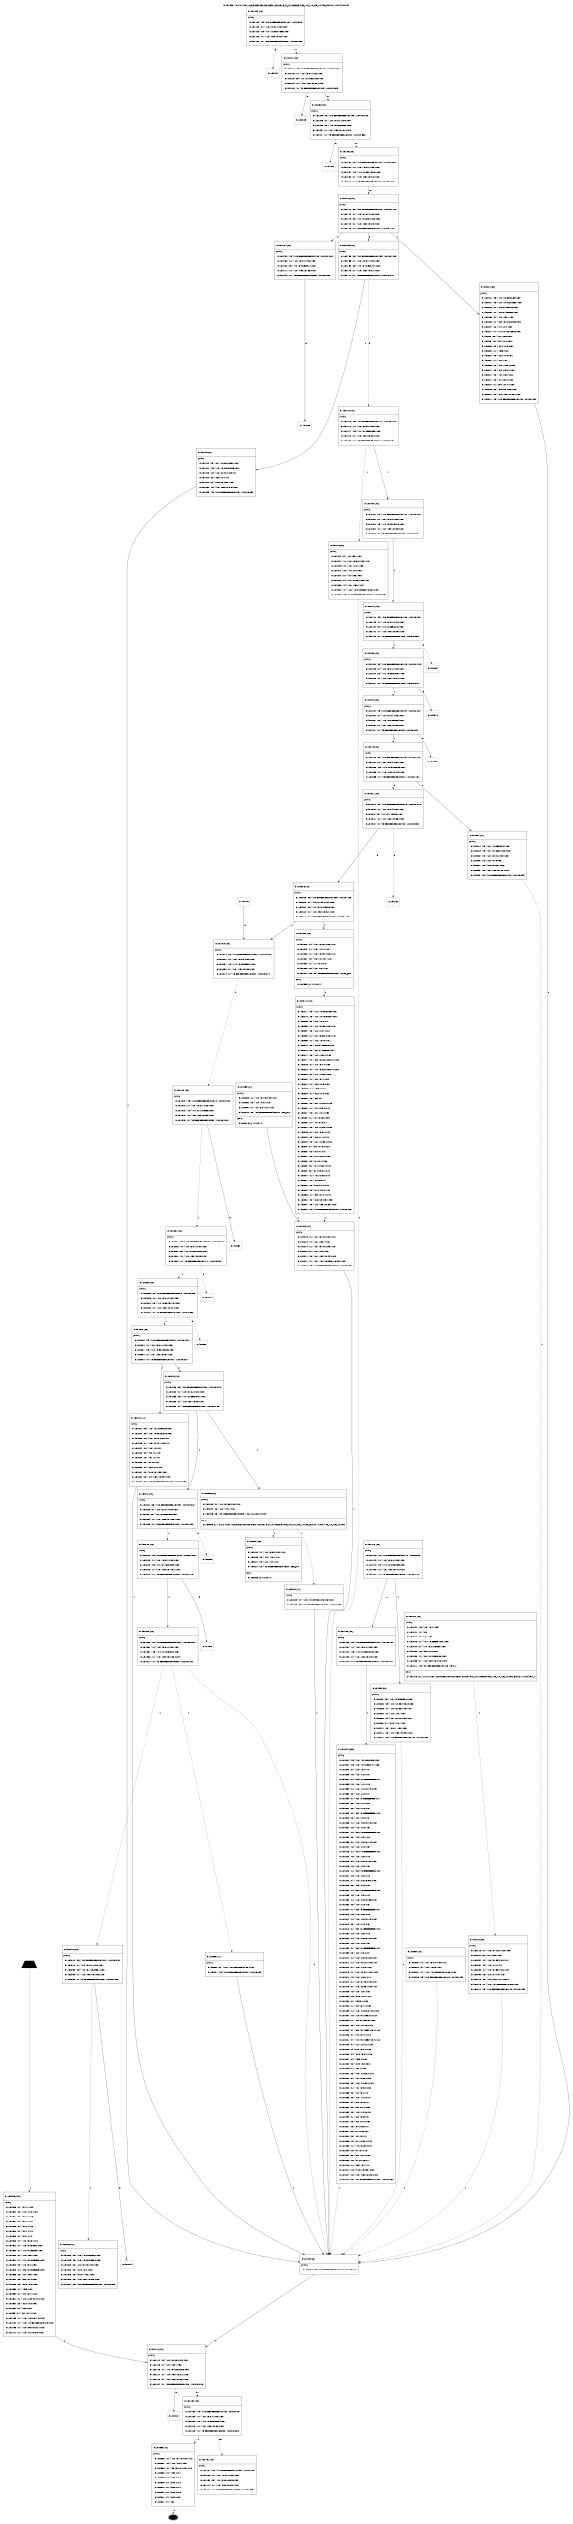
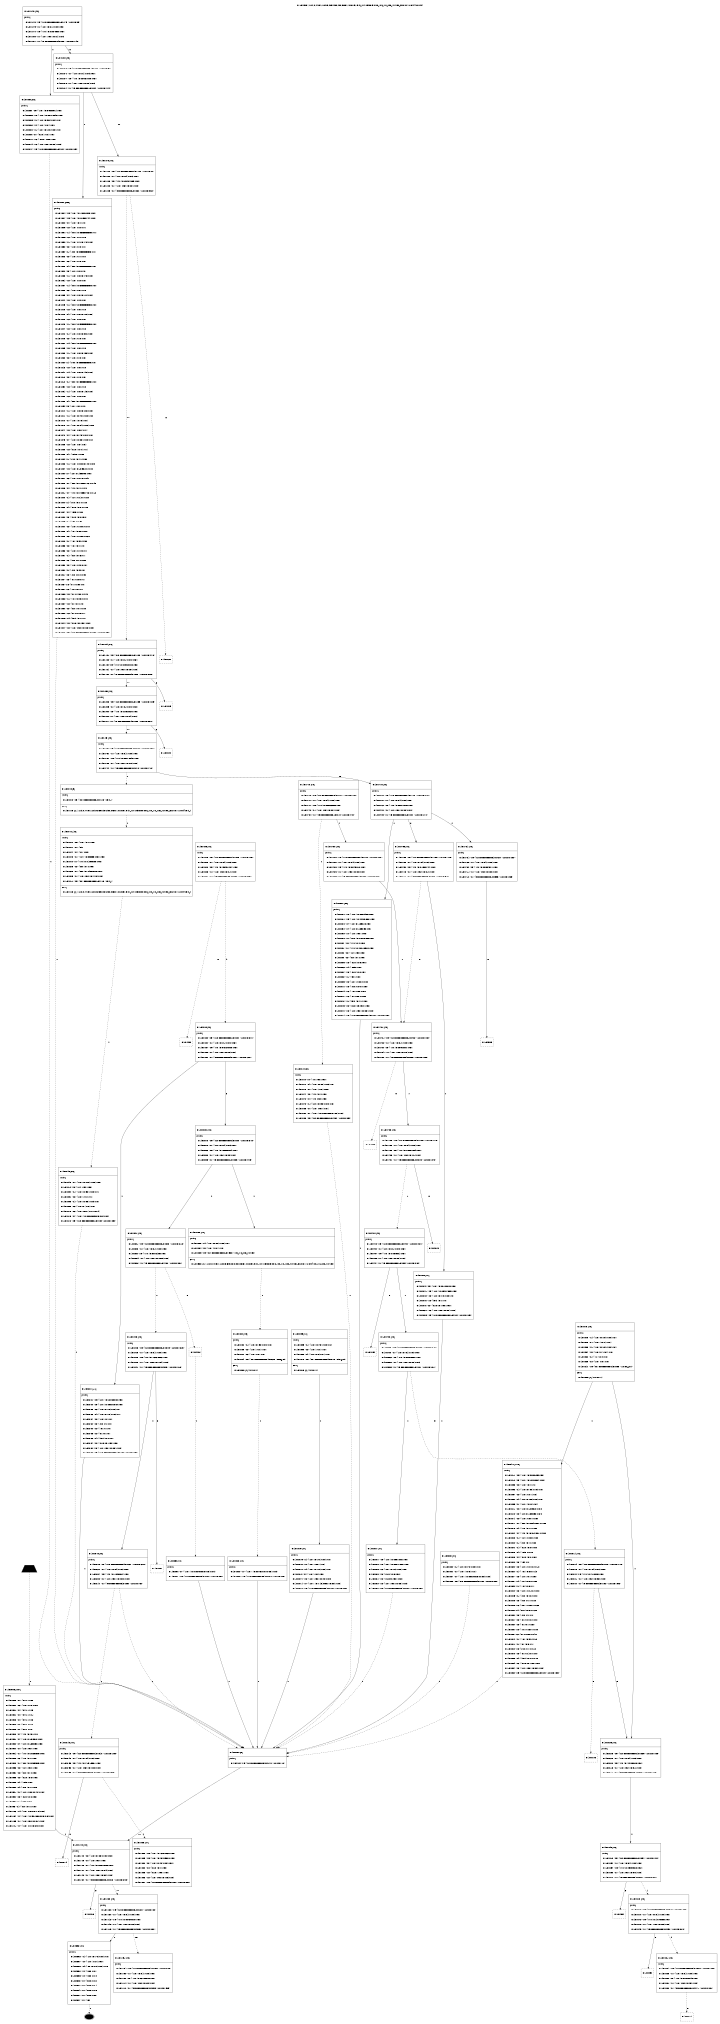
edge "0x40168c [28]" -> "0x4016a8 [28]": added, label "11"
edge "0x401750 [28]" -> "0x40176c [28]": now "0x401750 [28]" -> "0x4017a4 [28]"
node "0x401d1c [5]": added
edge "0x4020c1" -> "0x40184c [28]": reversed
edge "0x401830 [28]" -> "0x401c29 [29]": reversed
edge "0x401c46 [169]" -> "0x401b65 [27]": now "0x401c46 [169]" -> "0x40219f [5]"
edge "0x401884 [28]" -> "0x4018a0 [28]": removed, label "4"
edge "0x401d8e [12]" -> "0x401da9 [12]": now "0x401d9a [15]" -> "0x401da9 [12]"
edge "0x40192c [28]" -> "0x401cef [12]": now "0x40213a" -> "0x401cef [12]"
